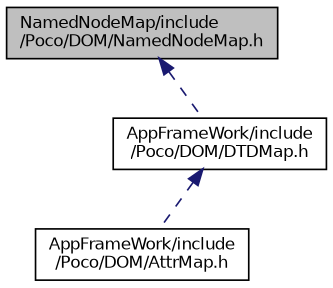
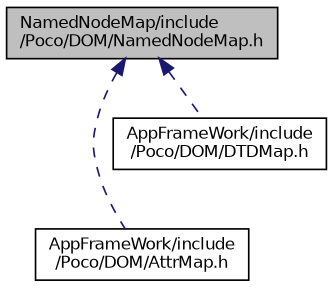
edge "AppFrameWork/include /Poco/DOM/AttrMap.h" -> "AppFrameWork/include /Poco/DOM/DTDMap.h": now "AppFrameWork/include /Poco/DOM/AttrMap.h" -> "NamedNodeMap/include /Poco/DOM/NamedNodeMap.h"
